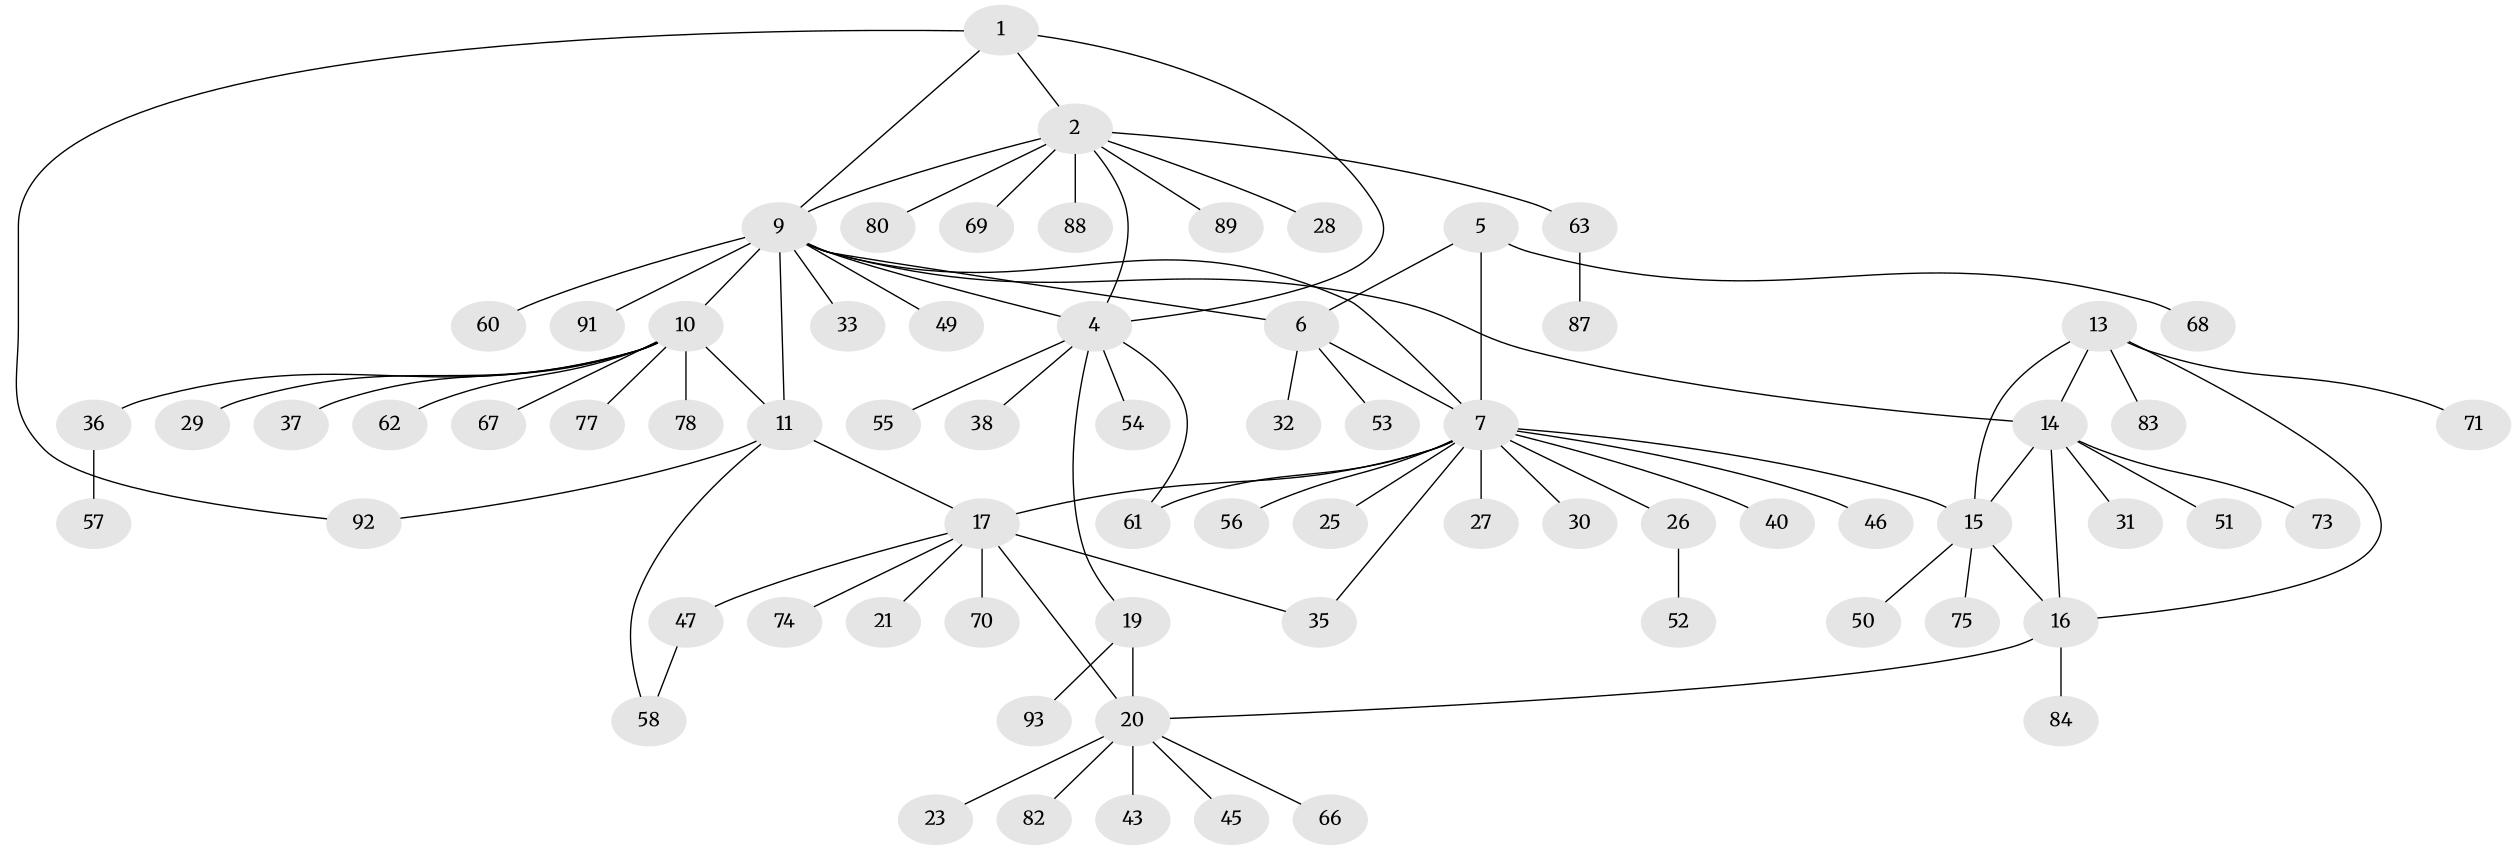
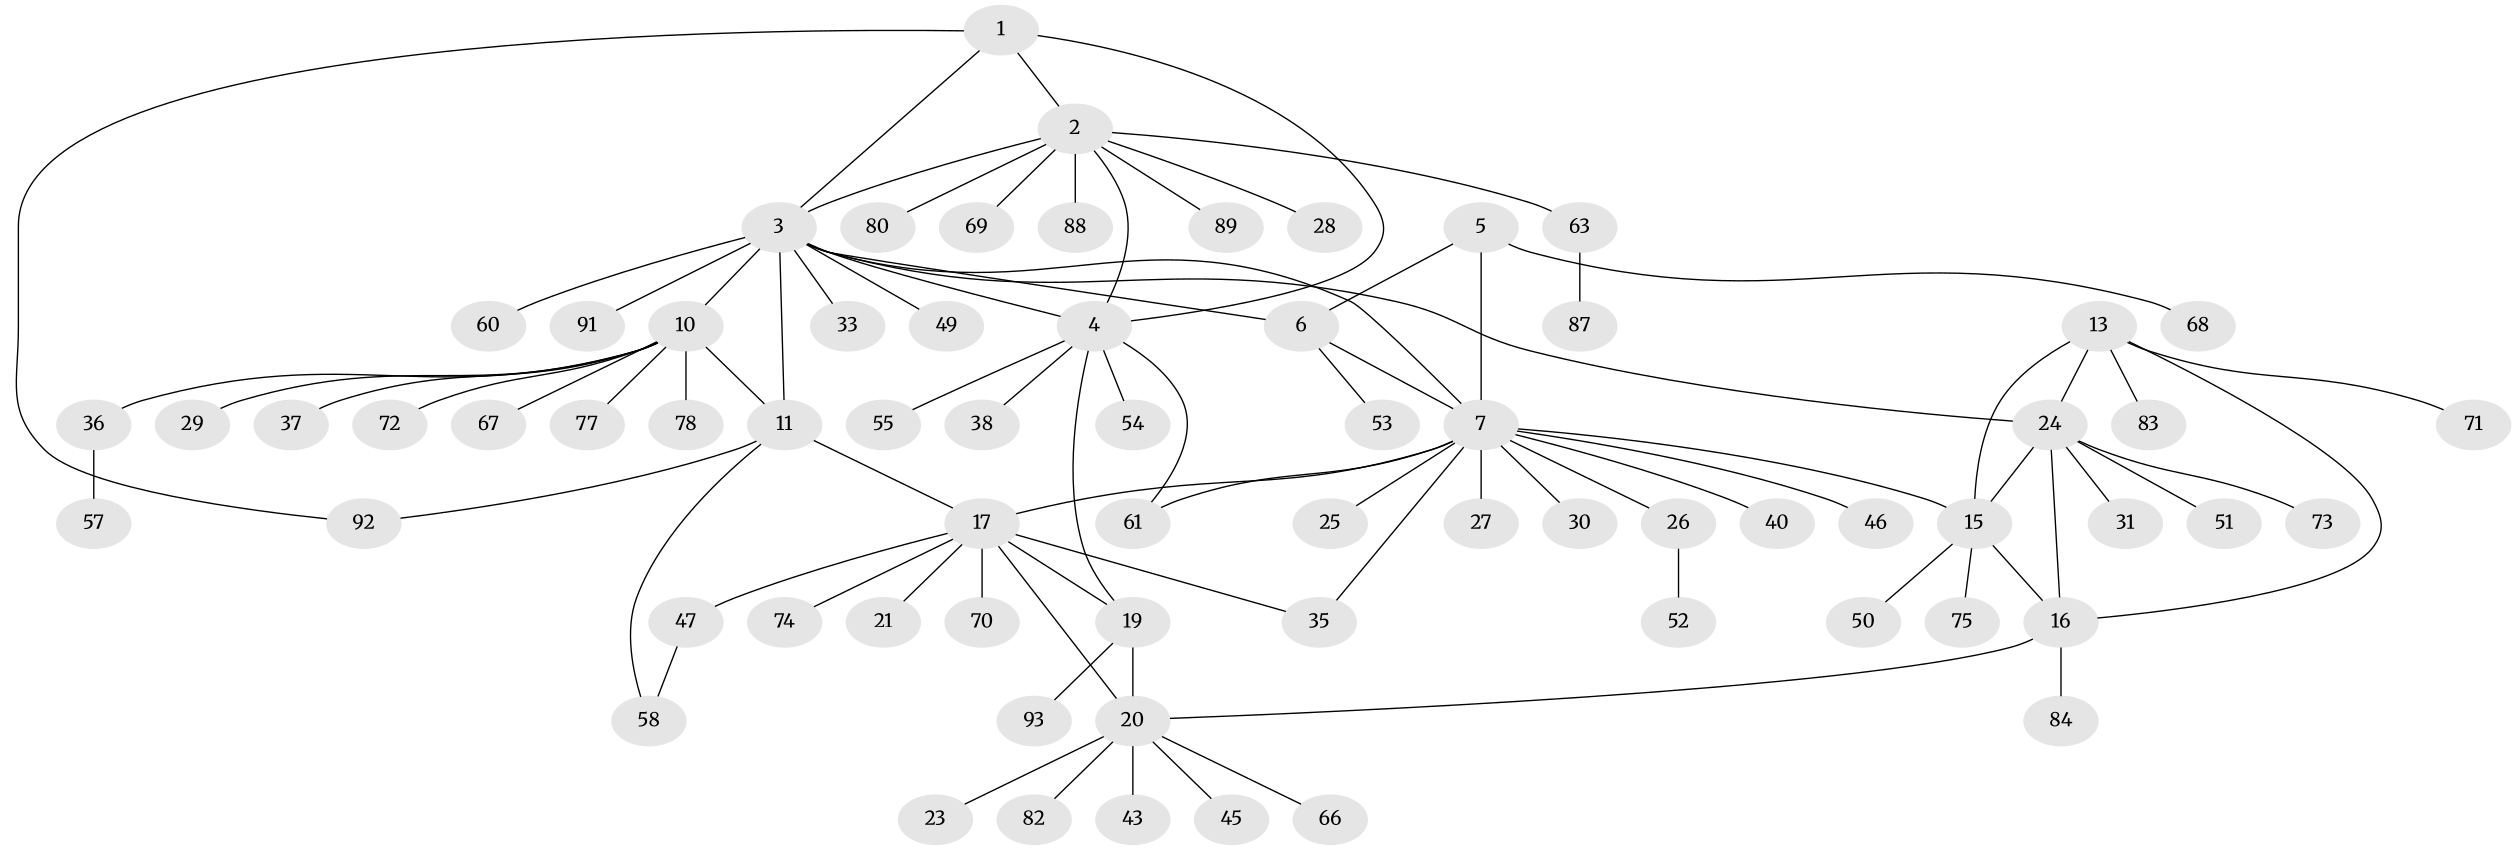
node "9": label "9" -> "3"
node "62": label "62" -> "72"
node "32": removed
node "14": label "14" -> "24"
node "56": removed
edge "17" -- "19": added
